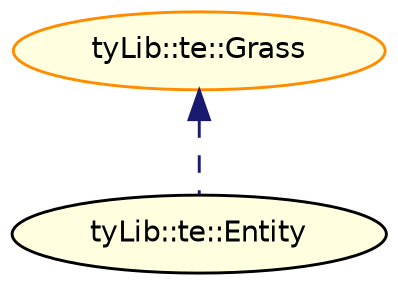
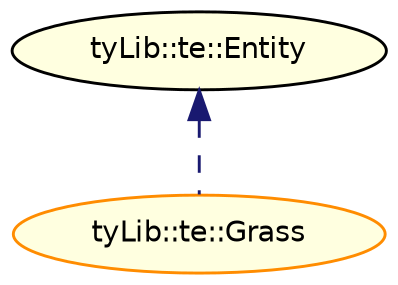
edge "tyLib::te::Entity" -> "tyLib::te::Grass": reversed
